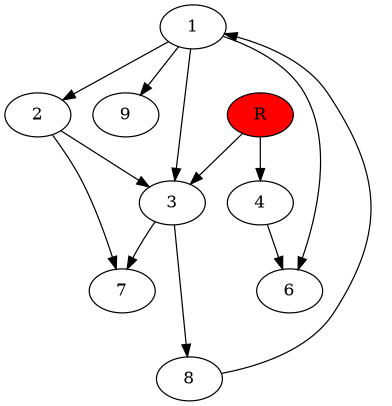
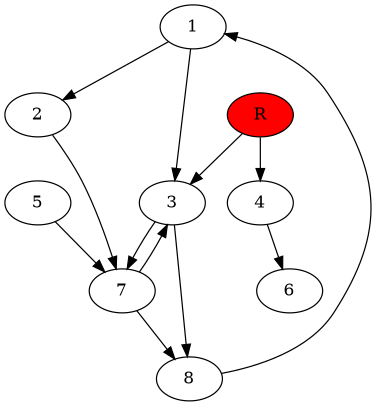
node "9": removed
edge "1" -> "6": removed
edge "2" -> "3": now "7" -> "3"
node "5": added
edge "7" -> "8": added
